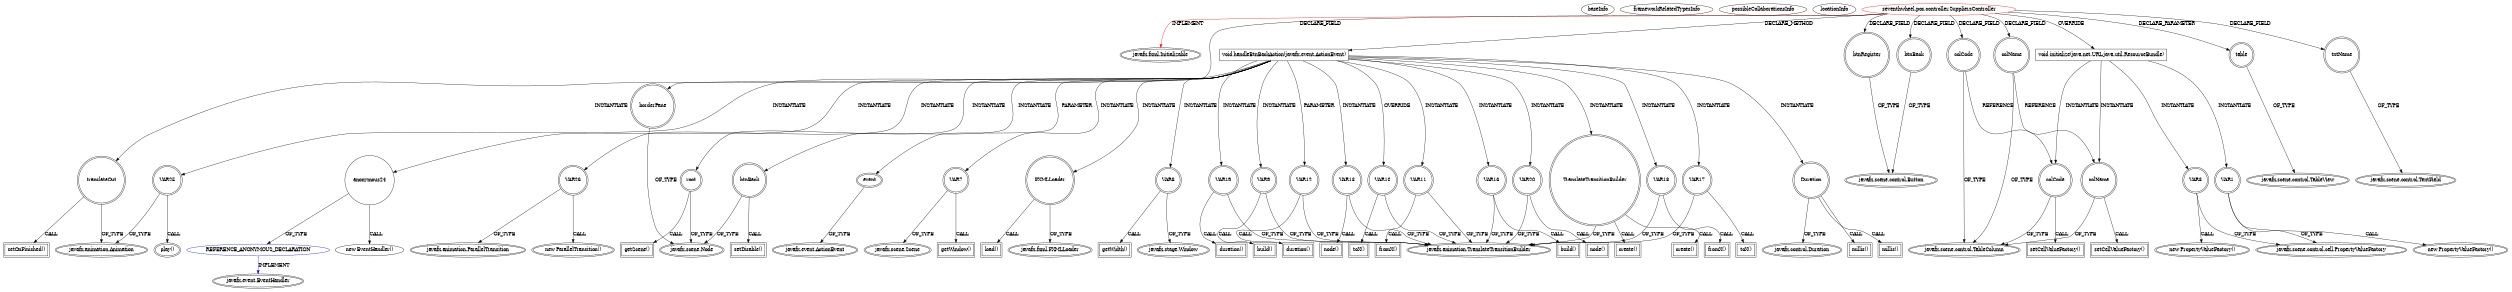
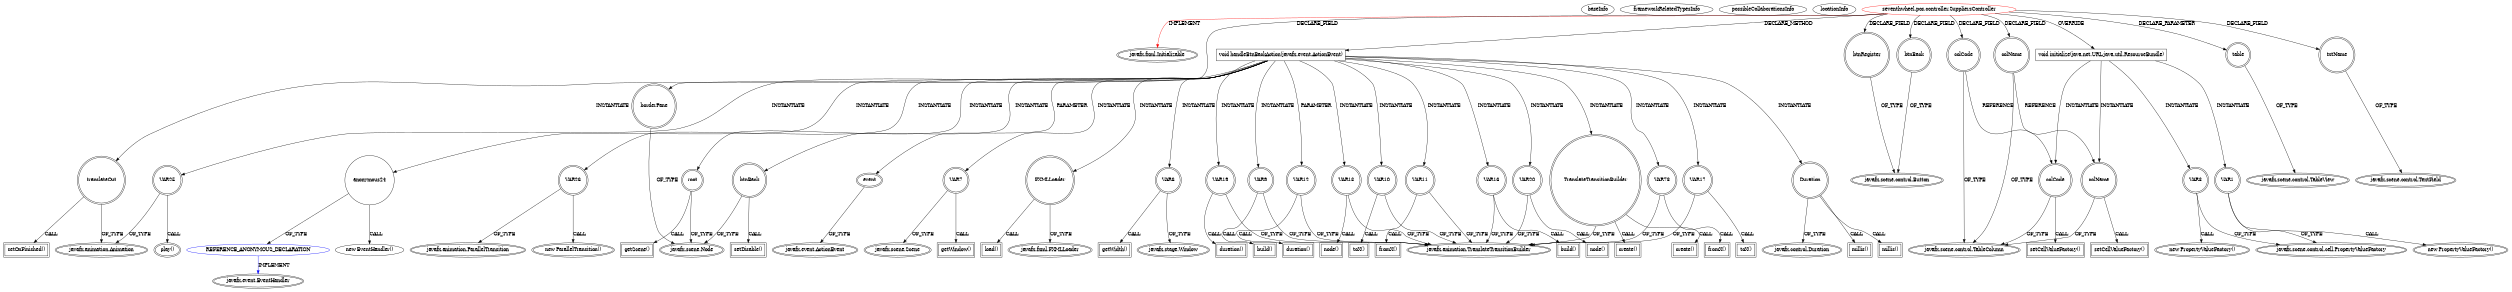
edge "void handleBtnBackAction(javafx.event.ActionEvent)" -> "VAR10": label "OVERRIDE" -> "INSTANTIATE"
node "VAR18": label "VAR18" -> "VAR78"
